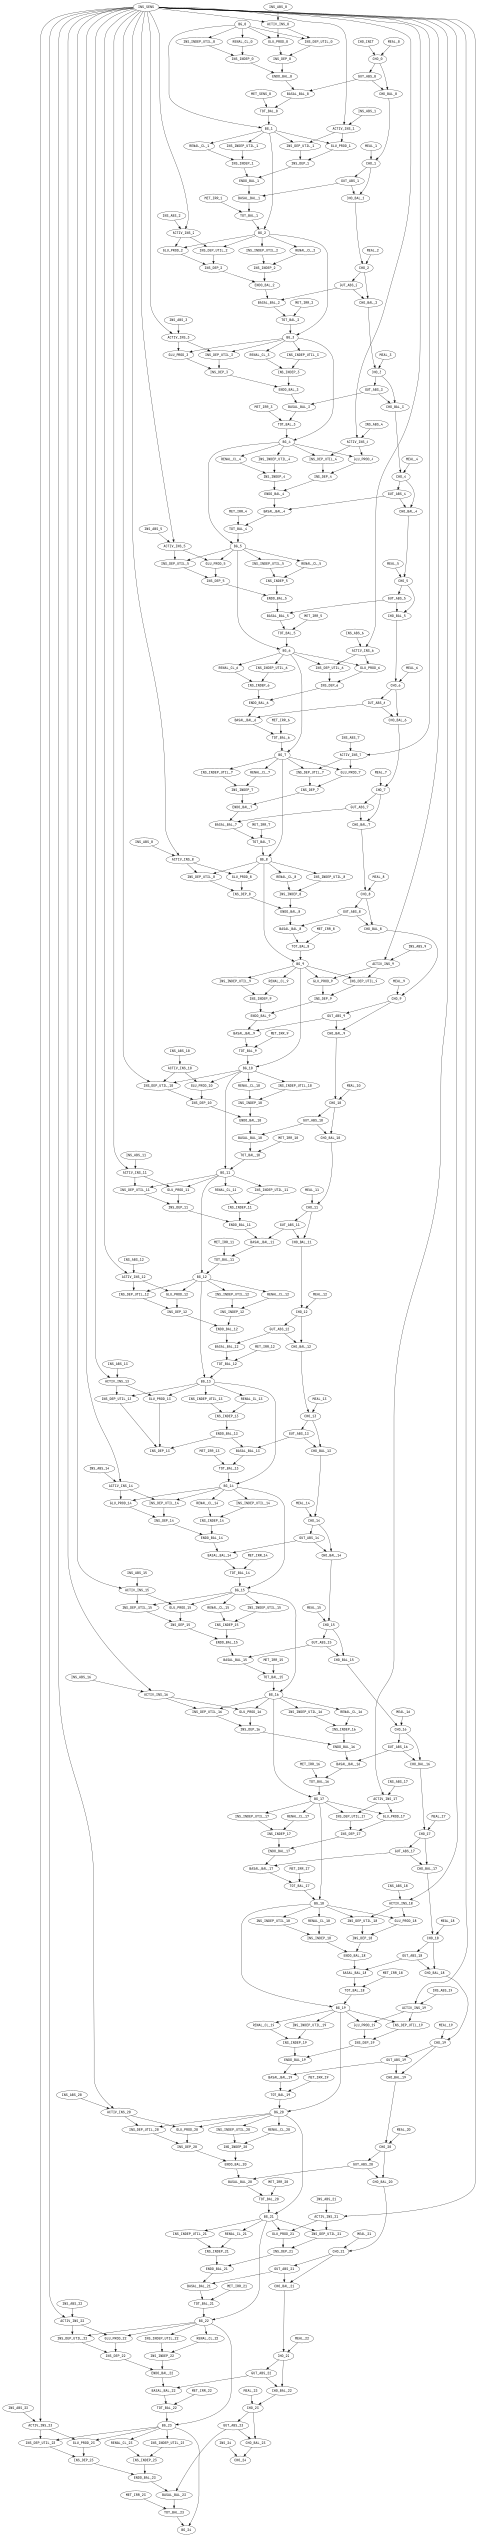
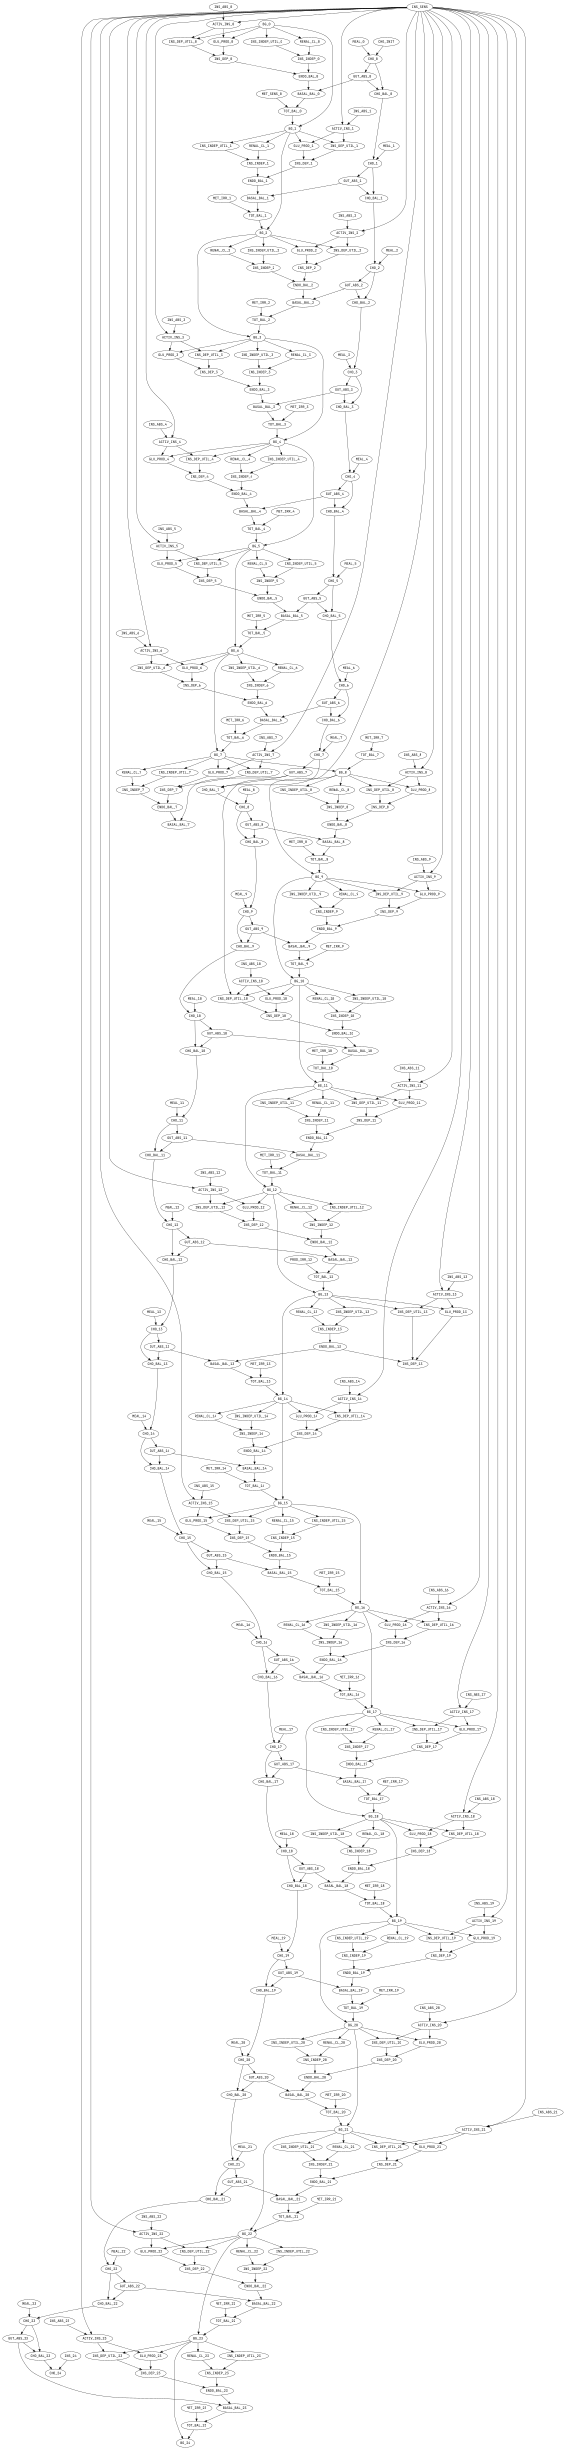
edge "BASAL_BAL_7" -> "TOT_BAL_7": removed
node "MET_IRR_12": label "MET_IRR_12" -> "PROD_IRR_12"
